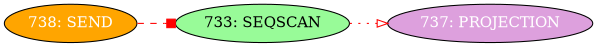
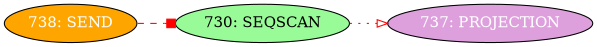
node "733: SEQSCAN": label "733: SEQSCAN" -> "730: SEQSCAN"
